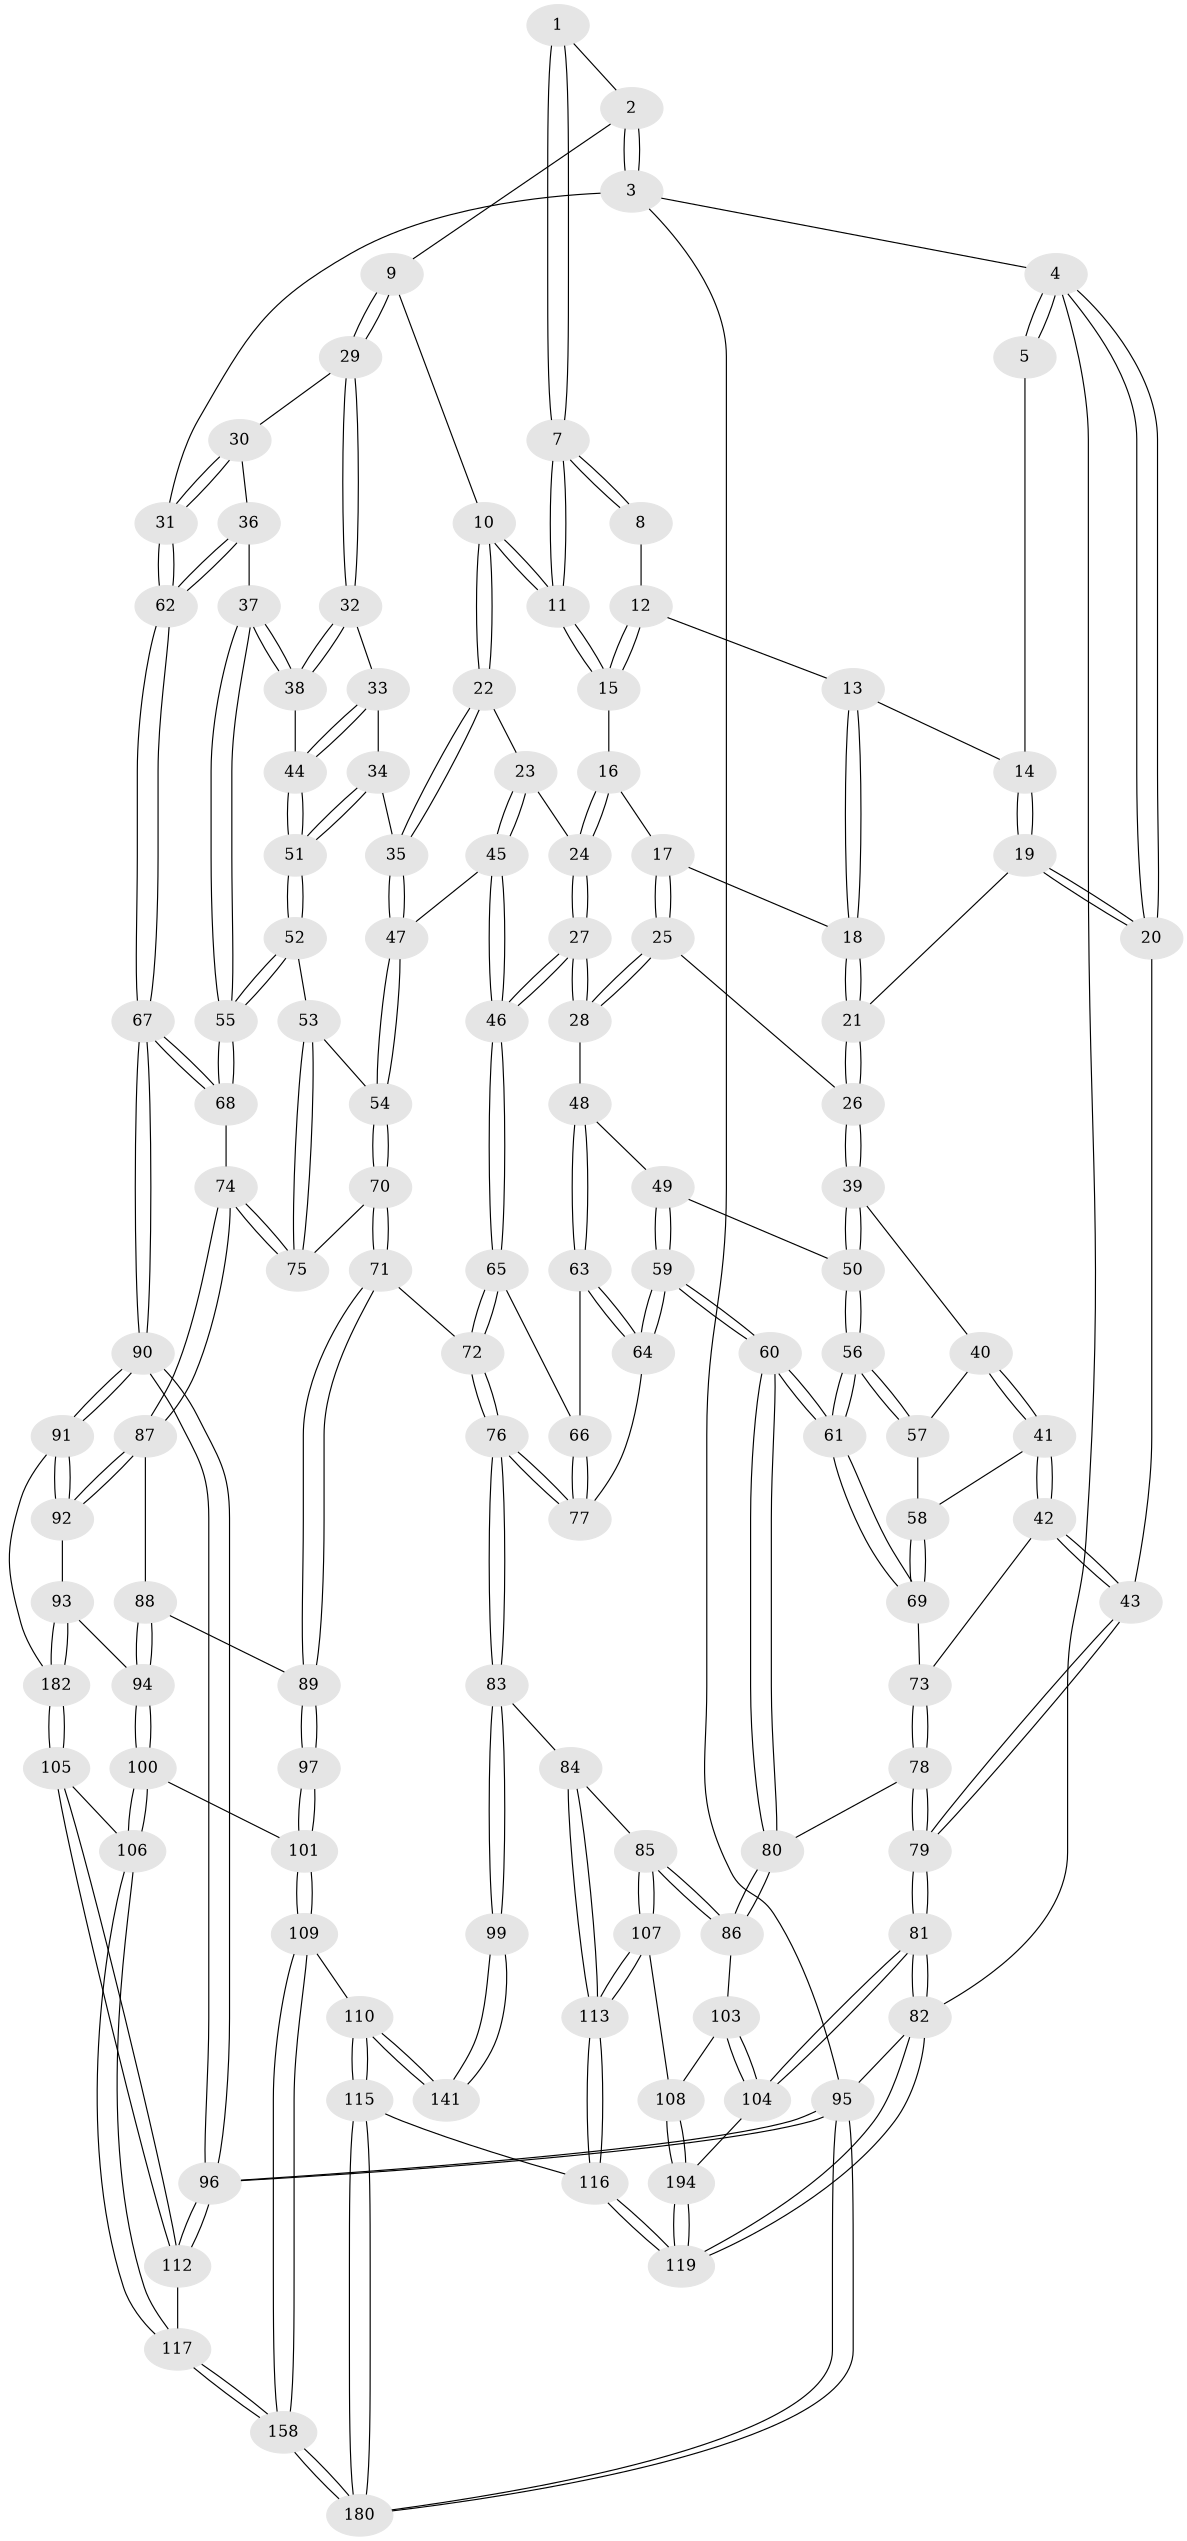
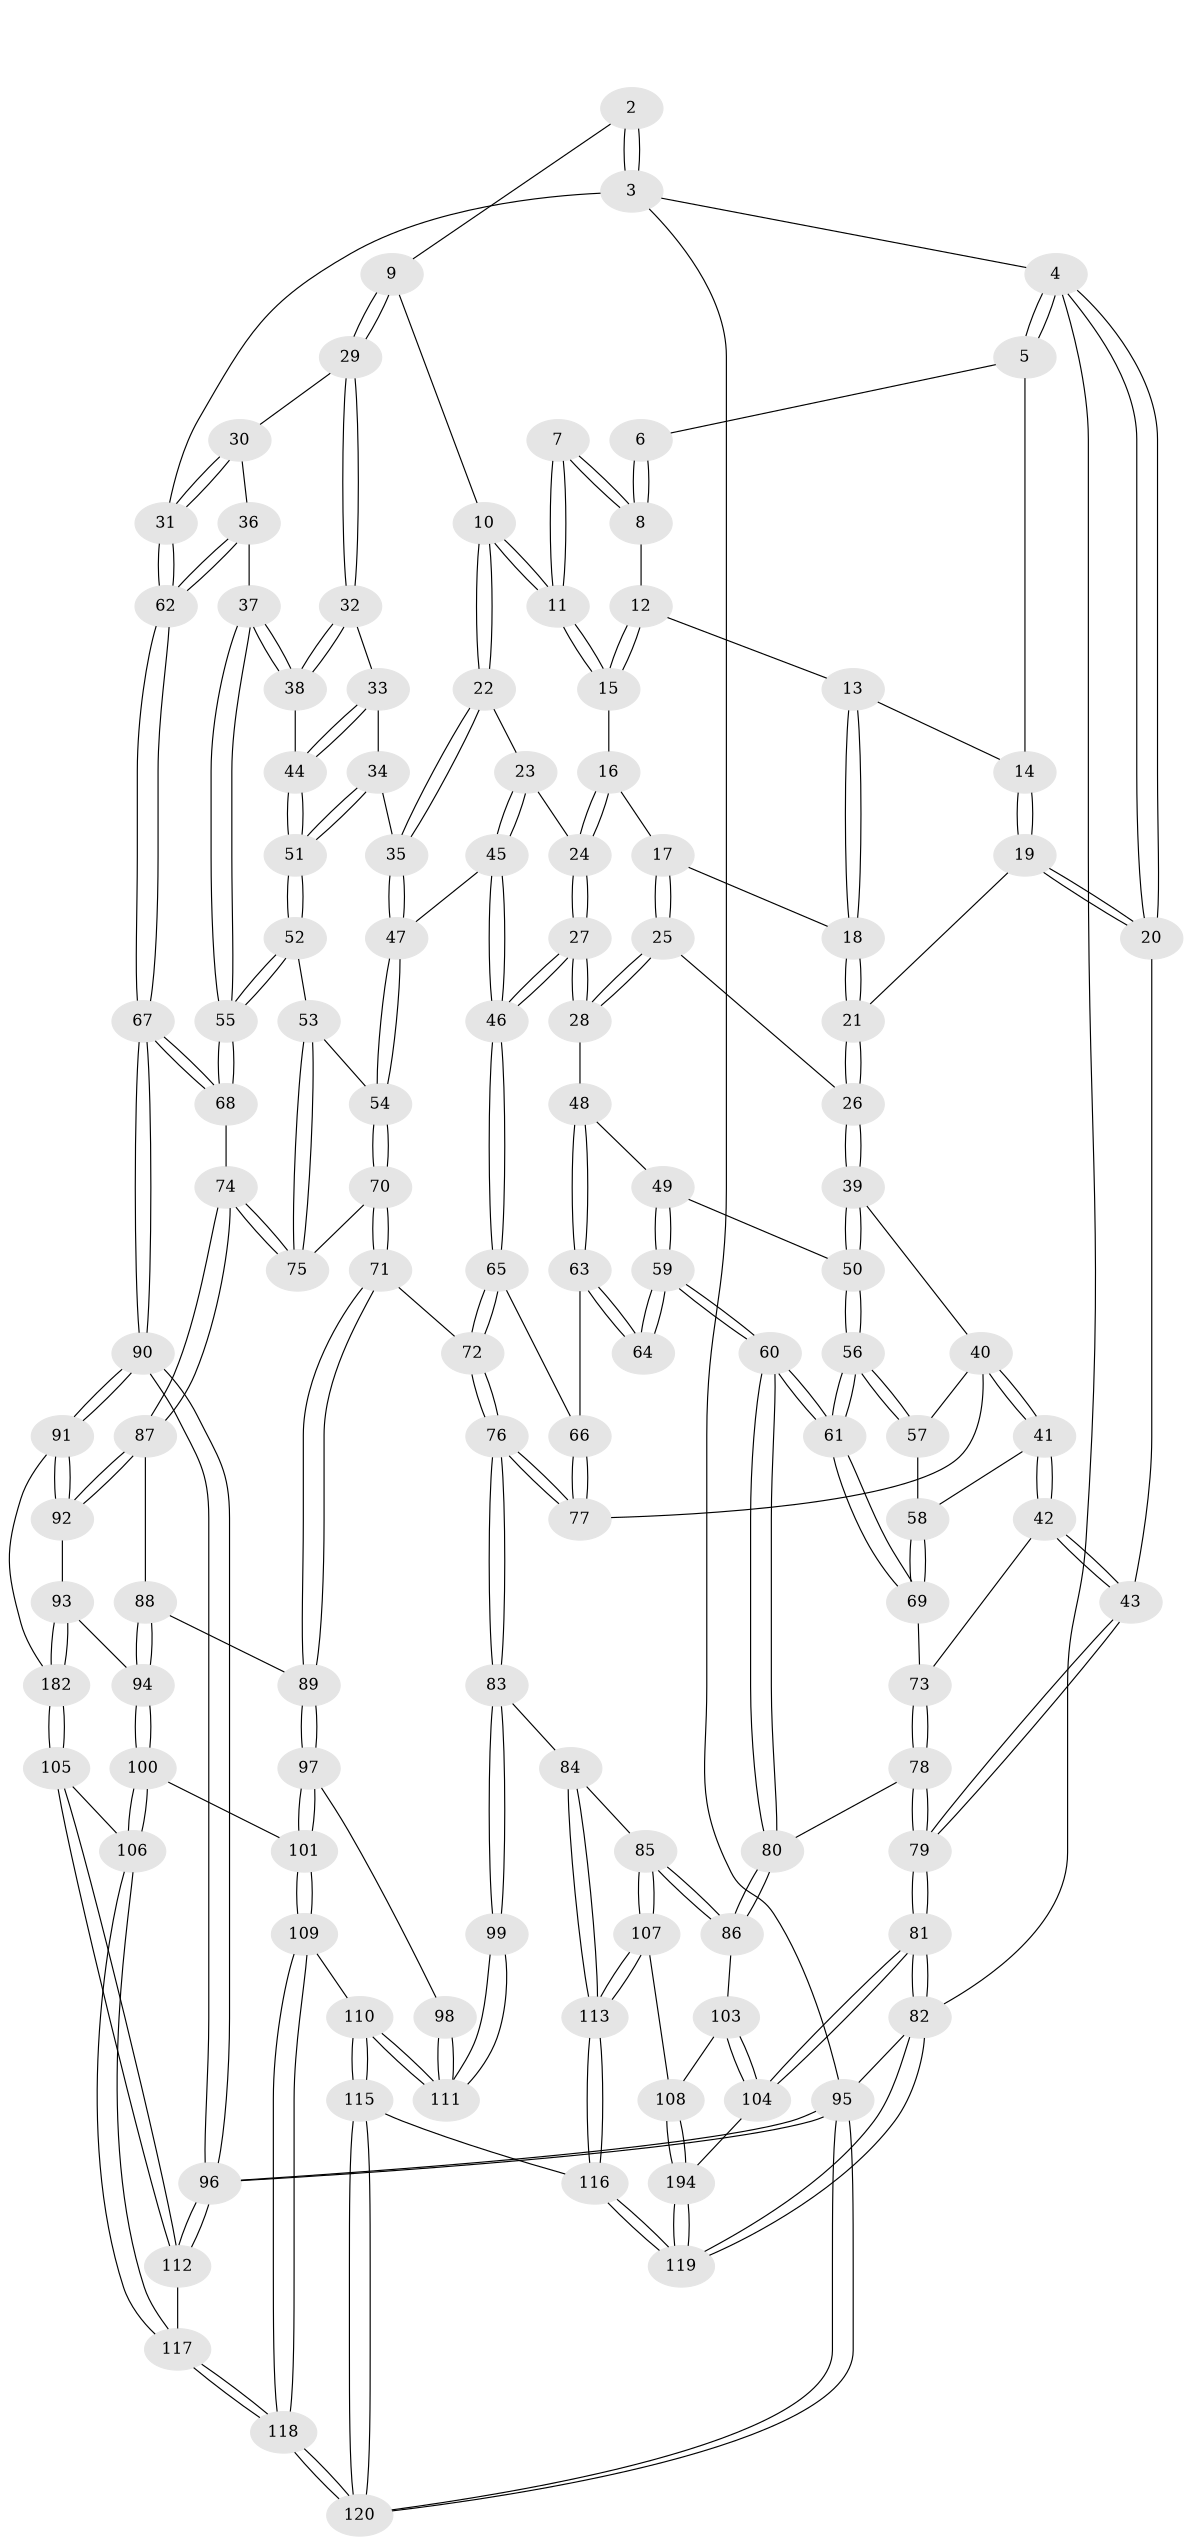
node "1": removed
node "6": added
edge "64" -- "77": now "40" -- "77"
node "98": added
node "141": label "141" -> "111"
node "158": label "158" -> "118"
node "180": label "180" -> "120"
